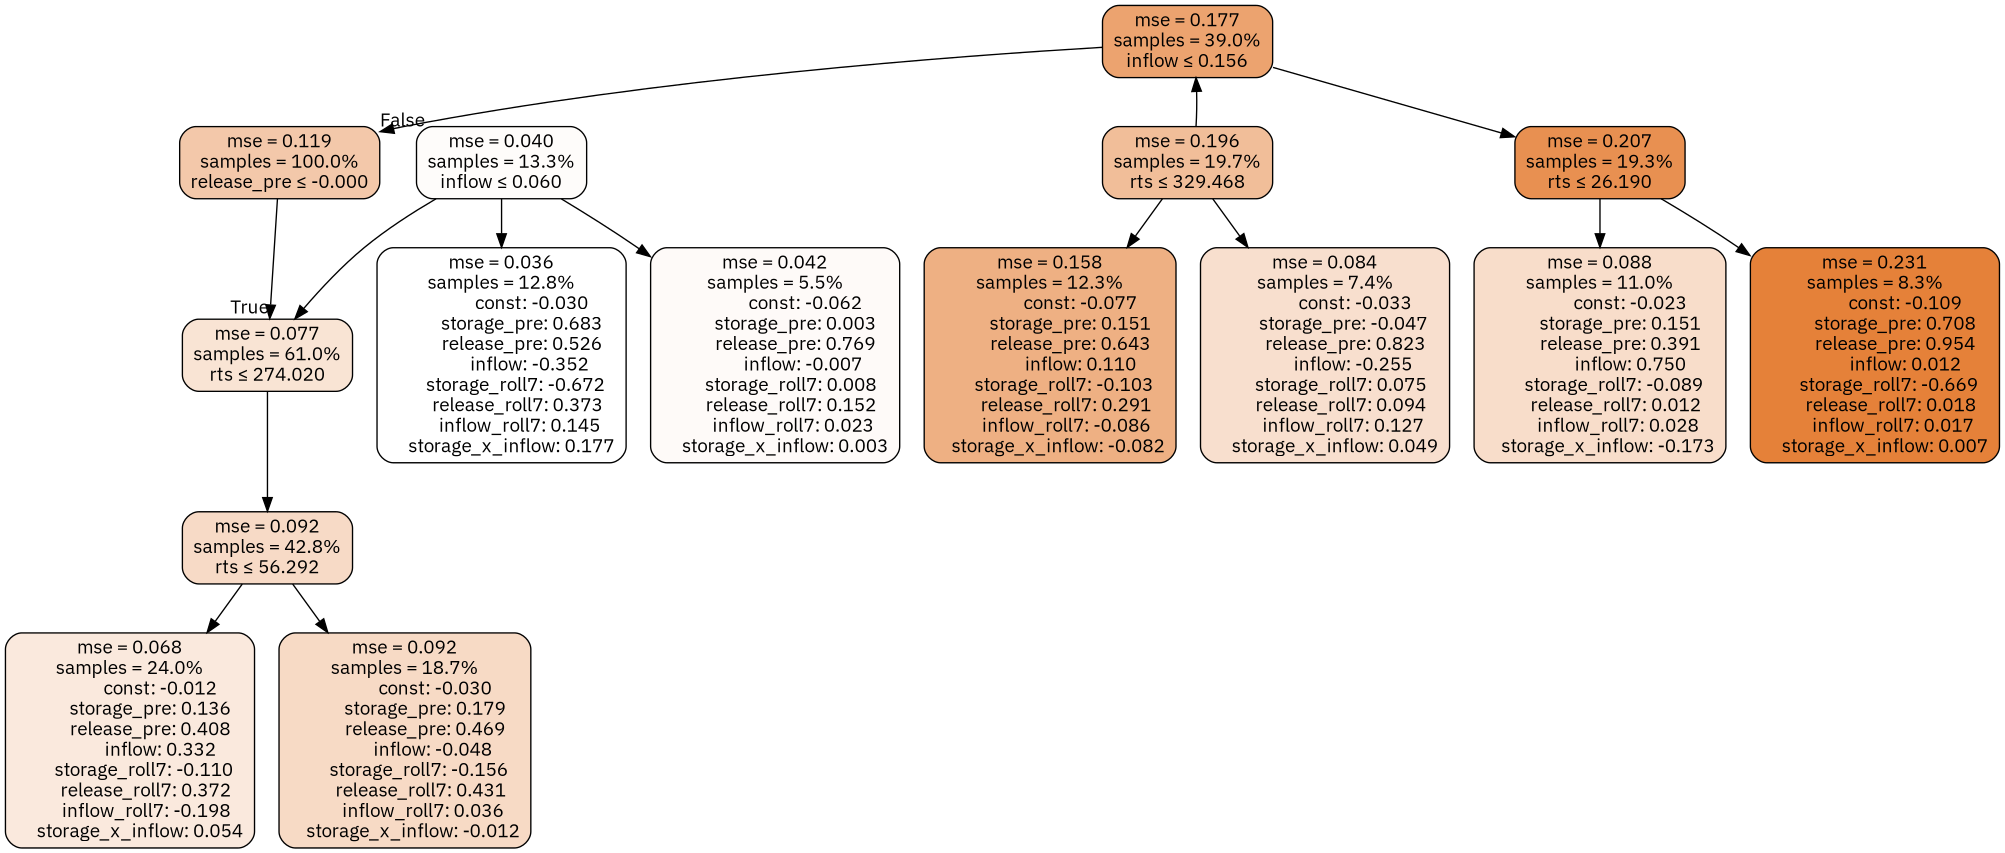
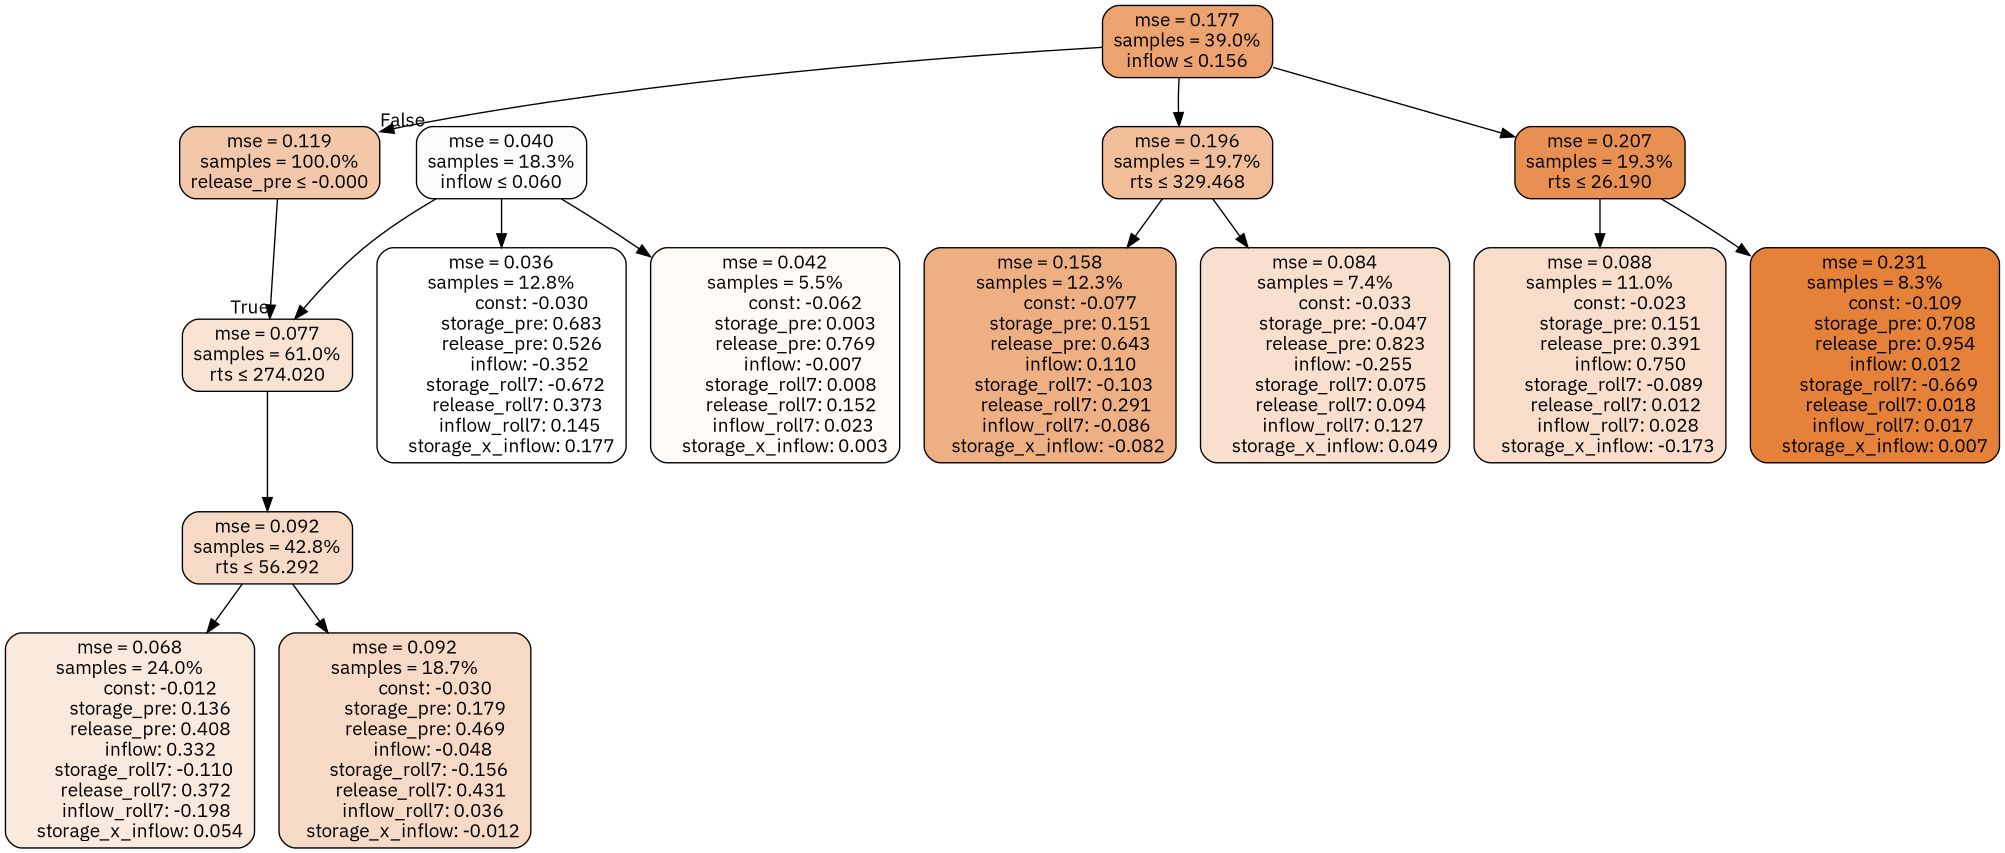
edge "mse = 0.196 samples = 19.7% rts ≤ 329.468" -> "mse = 0.177 samples = 39.0% inflow ≤ 0.156": reversed
node "mse = 0.040 samples = 13.3% inflow ≤ 0.060": label "mse = 0.040 samples = 13.3% inflow ≤ 0.060" -> "mse = 0.040 samples = 18.3% inflow ≤ 0.060"
